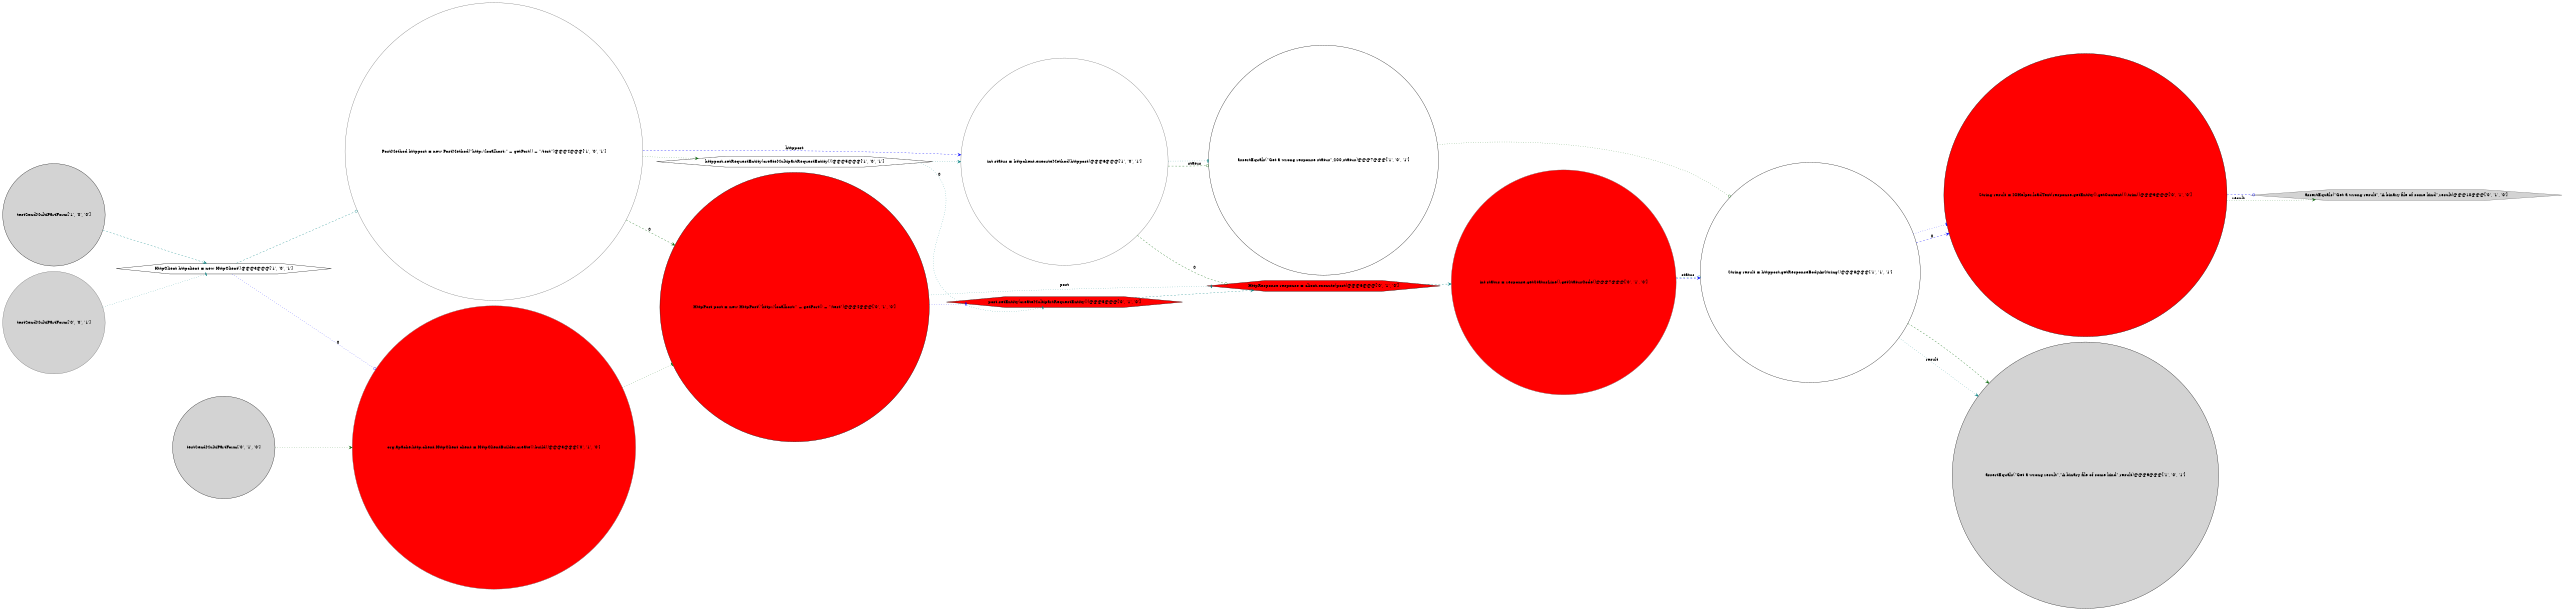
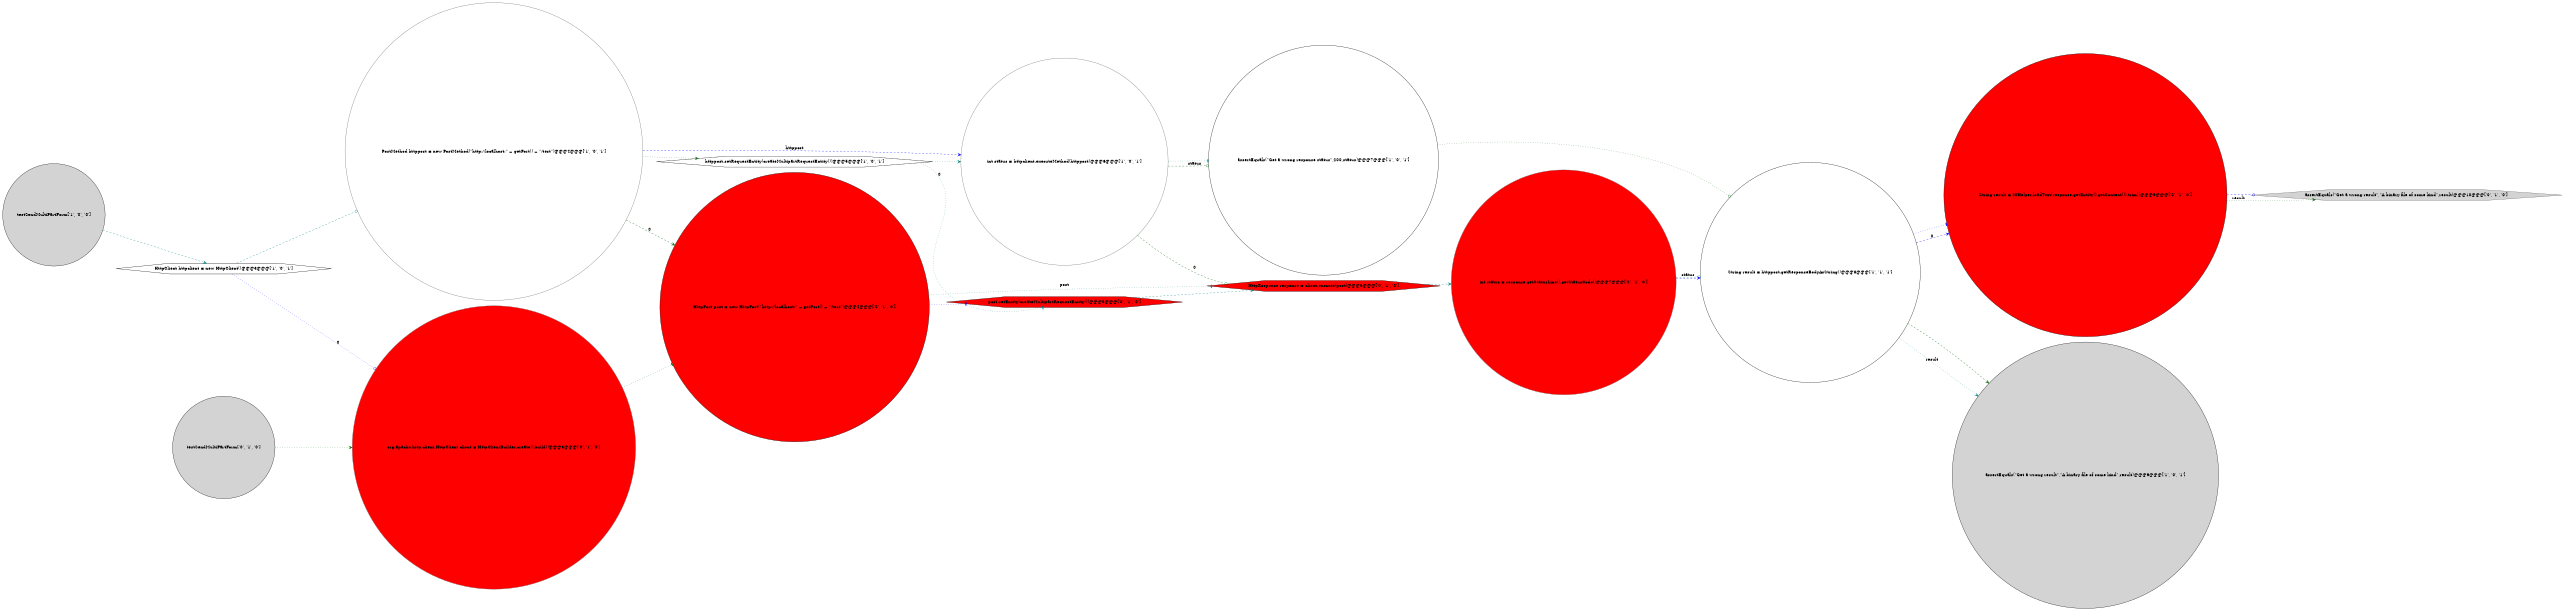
node "testSendMultiPartForm['0', '0', '1']": removed
